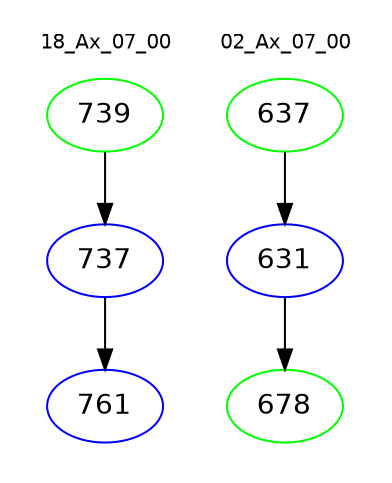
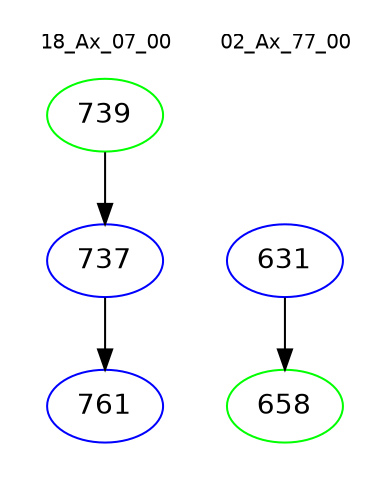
cluster "02_Ax_07_00": label "02_Ax_07_00" -> "02_Ax_77_00"
node "637": removed
node "678": label "678" -> "658"
